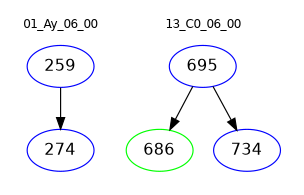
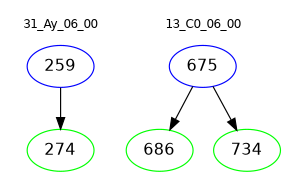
cluster "01_Ay_06_00": label "01_Ay_06_00" -> "31_Ay_06_00"
node "695": label "695" -> "675"
node "274": color blue -> green
node "734": color blue -> green
